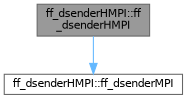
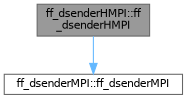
node "ff_dsenderHMPI::ff_dsenderMPI": label "ff_dsenderHMPI::ff_dsenderMPI" -> "ff_dsenderMPI::ff_dsenderMPI"
